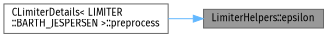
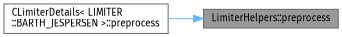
node "LimiterHelpers::epsilon": label "LimiterHelpers::epsilon" -> "LimiterHelpers::preprocess"
